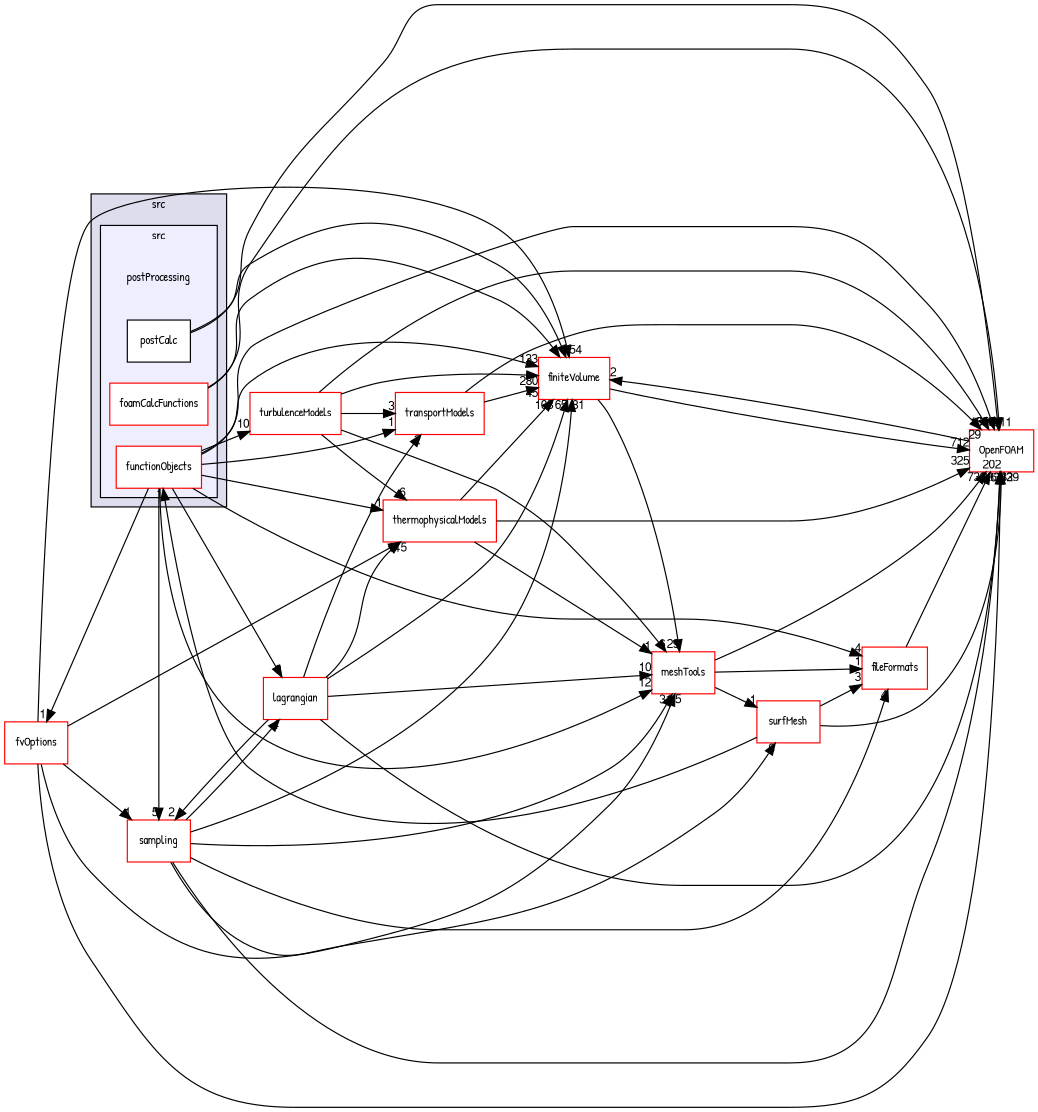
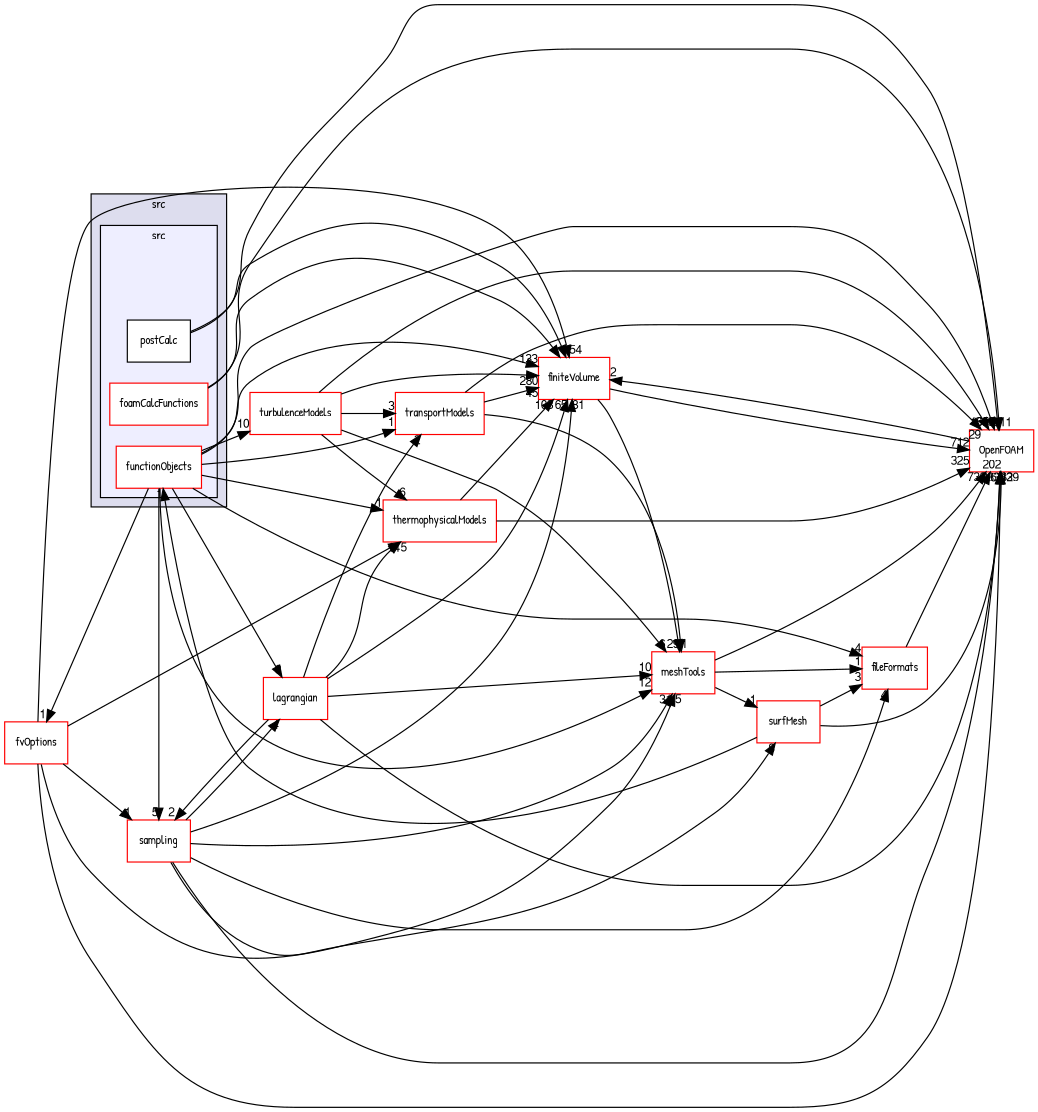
node "postProcessing": removed
edge "thermophysicalModels" -> "meshTools": now "transportModels" -> "meshTools"
